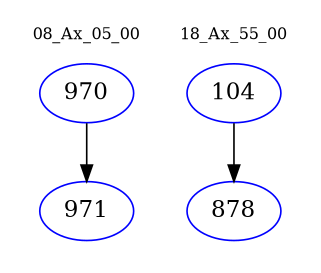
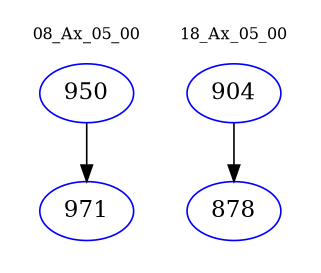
cluster "18_Ax_55_00": label "18_Ax_55_00" -> "18_Ax_05_00"
node "970": label "970" -> "950"
node "104": label "104" -> "904"
